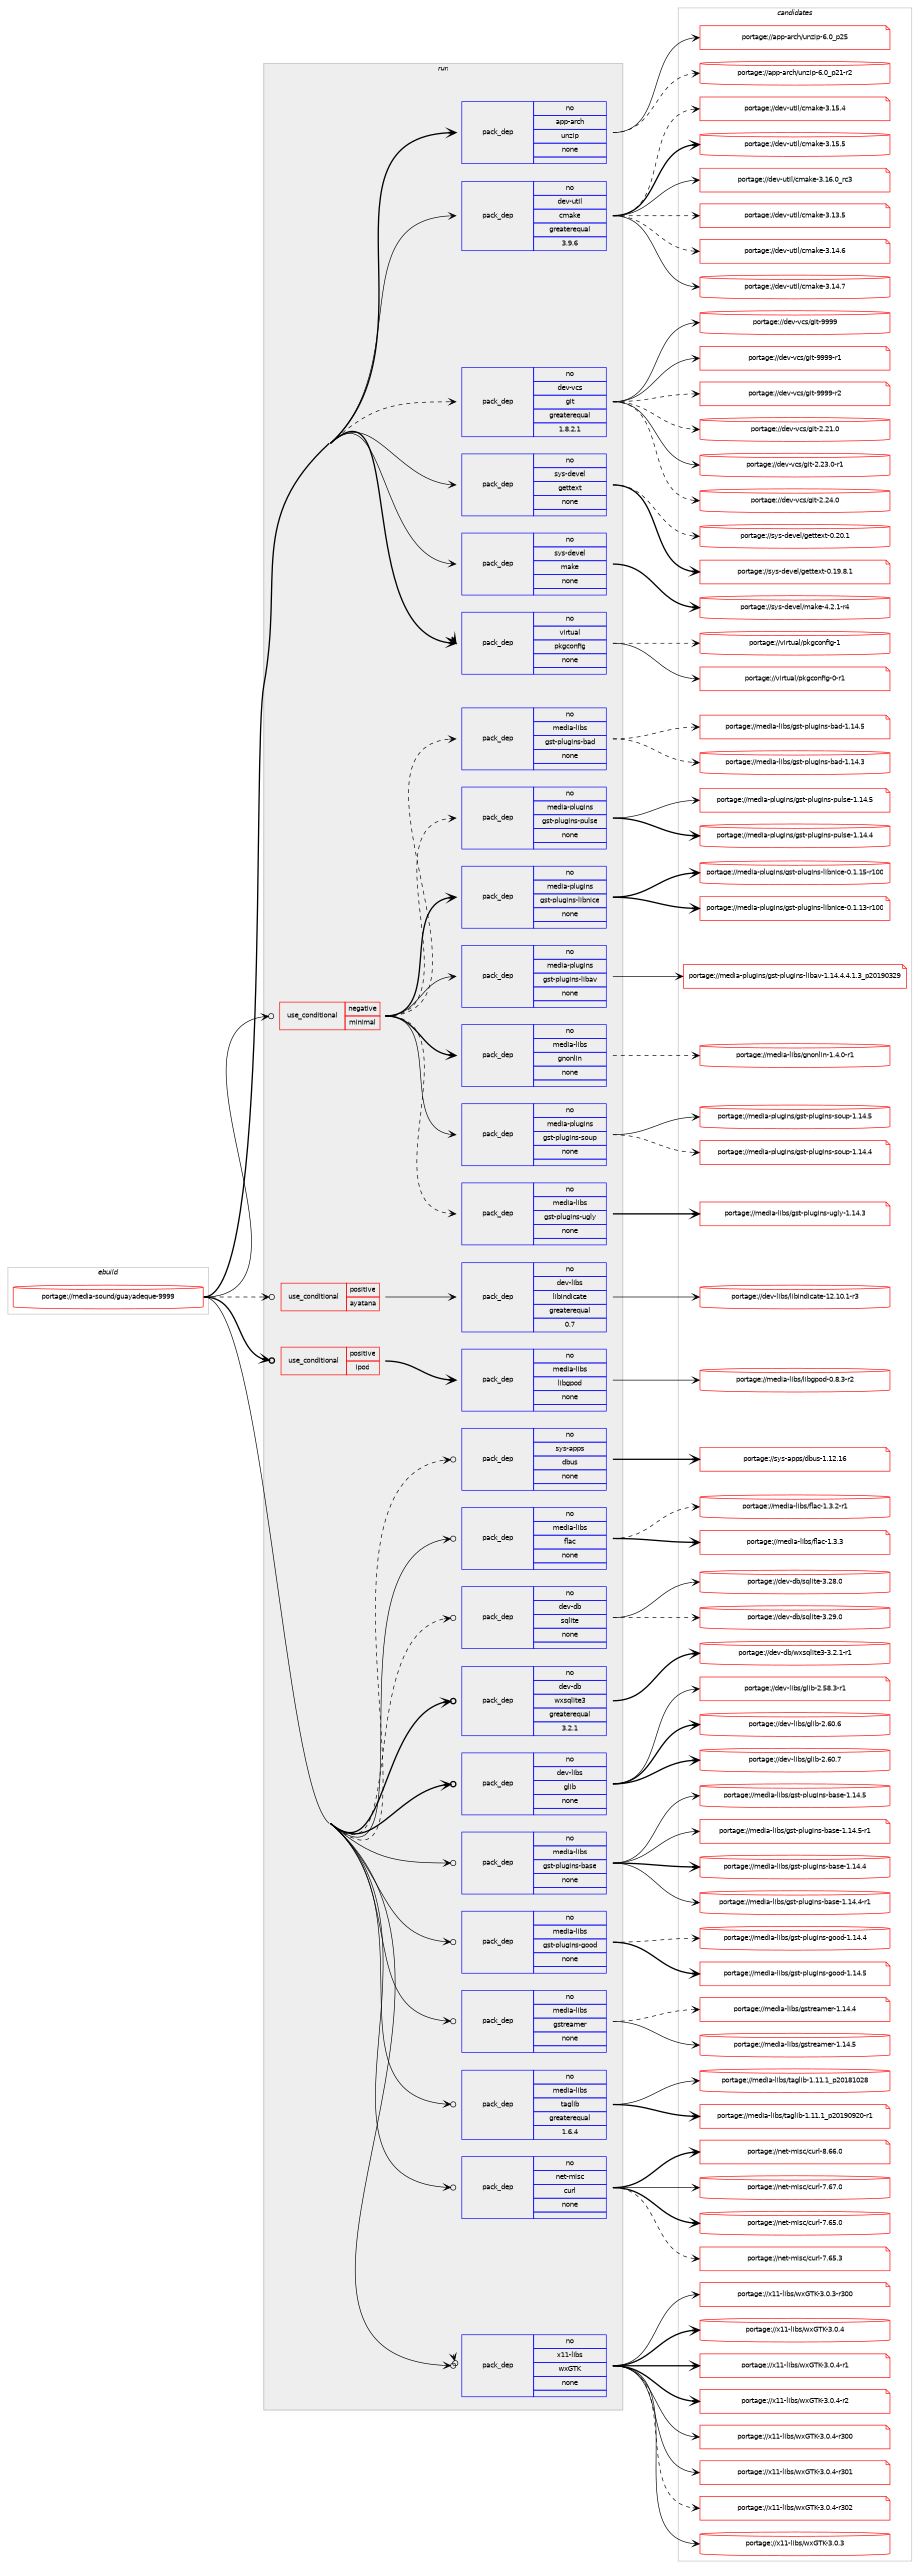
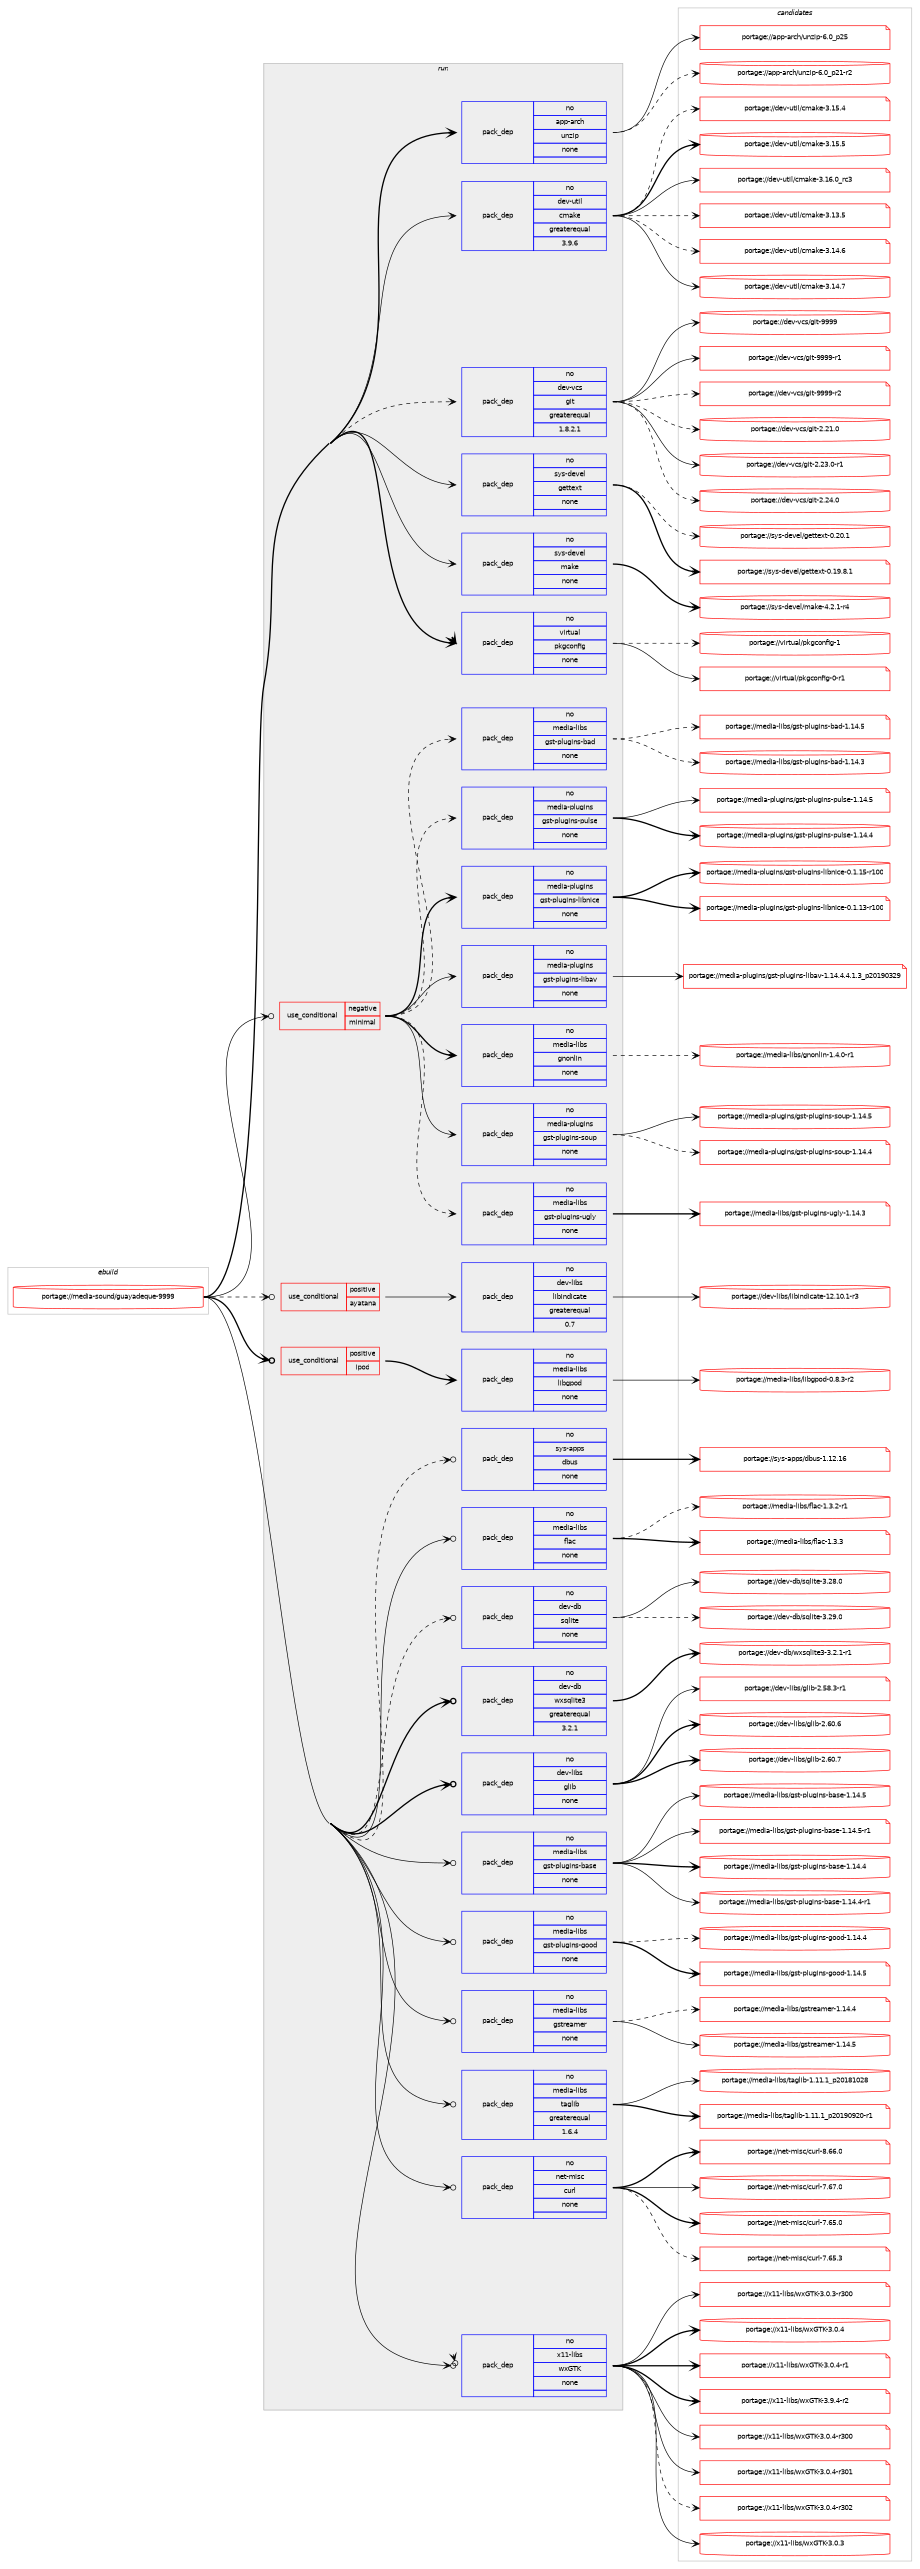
node "portage://x11-libs/wxGTK-3.0.4-r2": label "portage://x11-libs/wxGTK-3.0.4-r2" -> "portage://x11-libs/wxGTK-3.9.4-r2"
